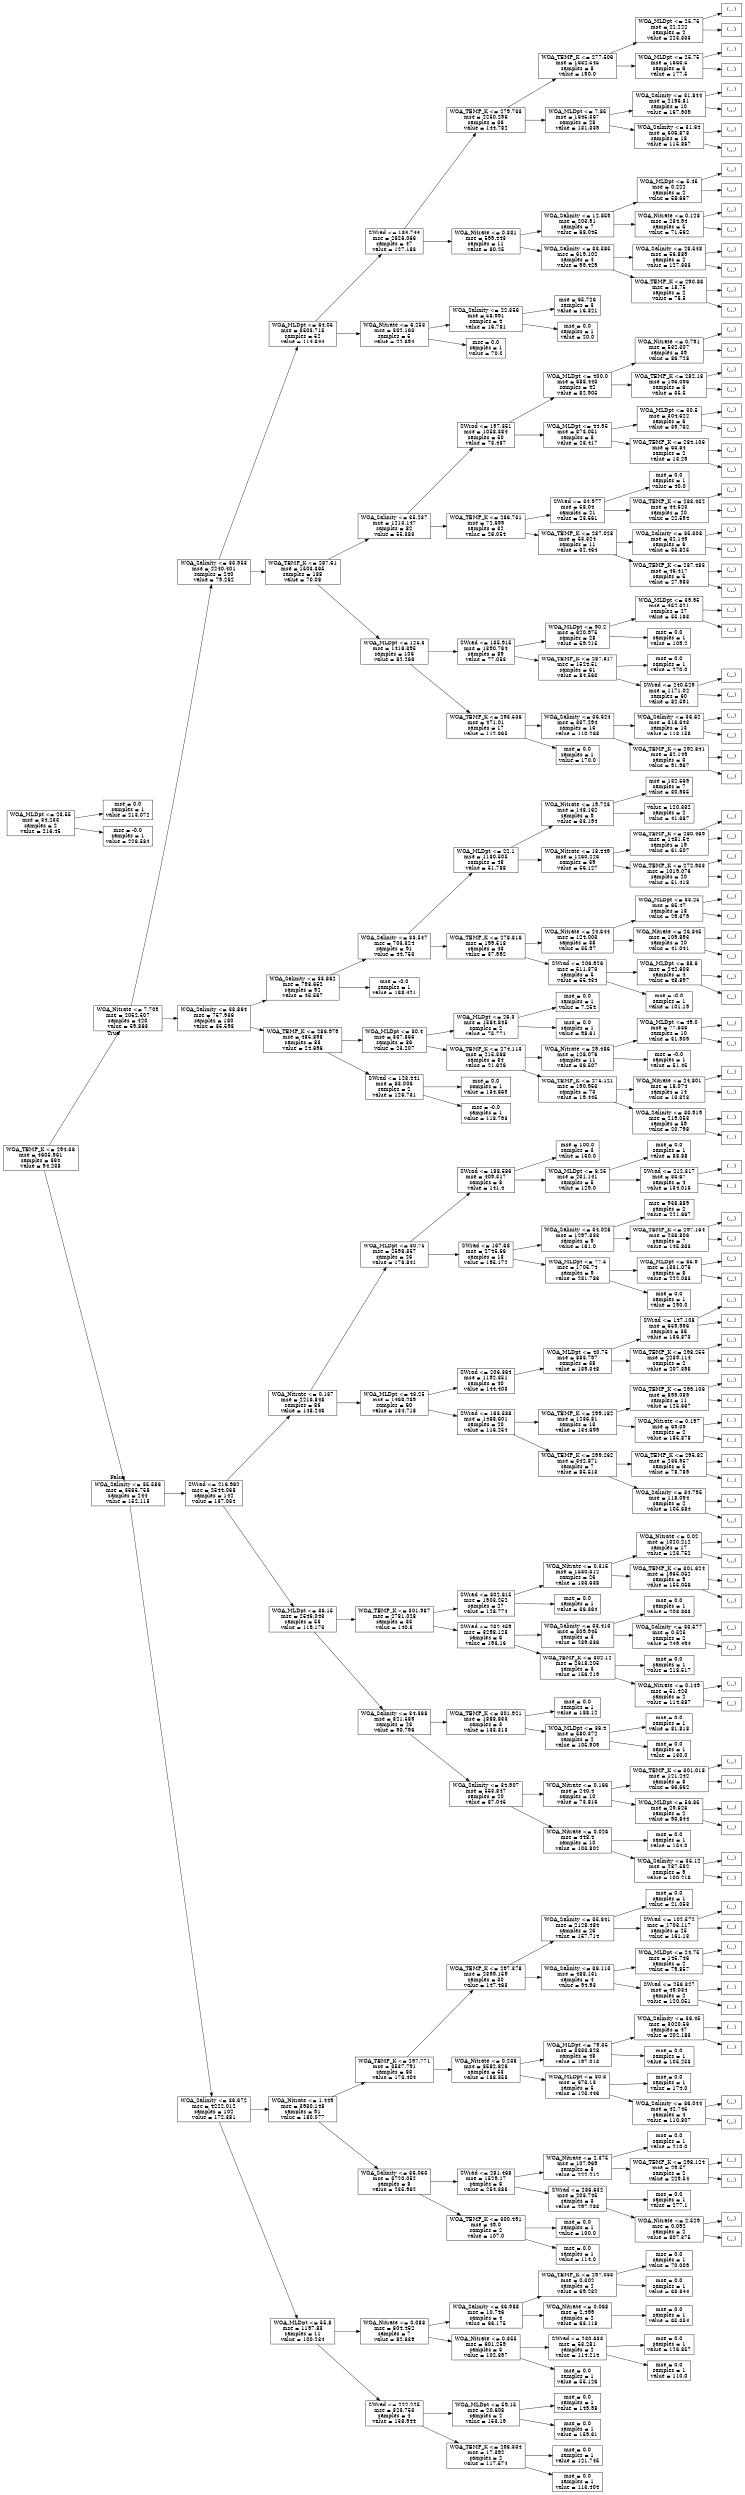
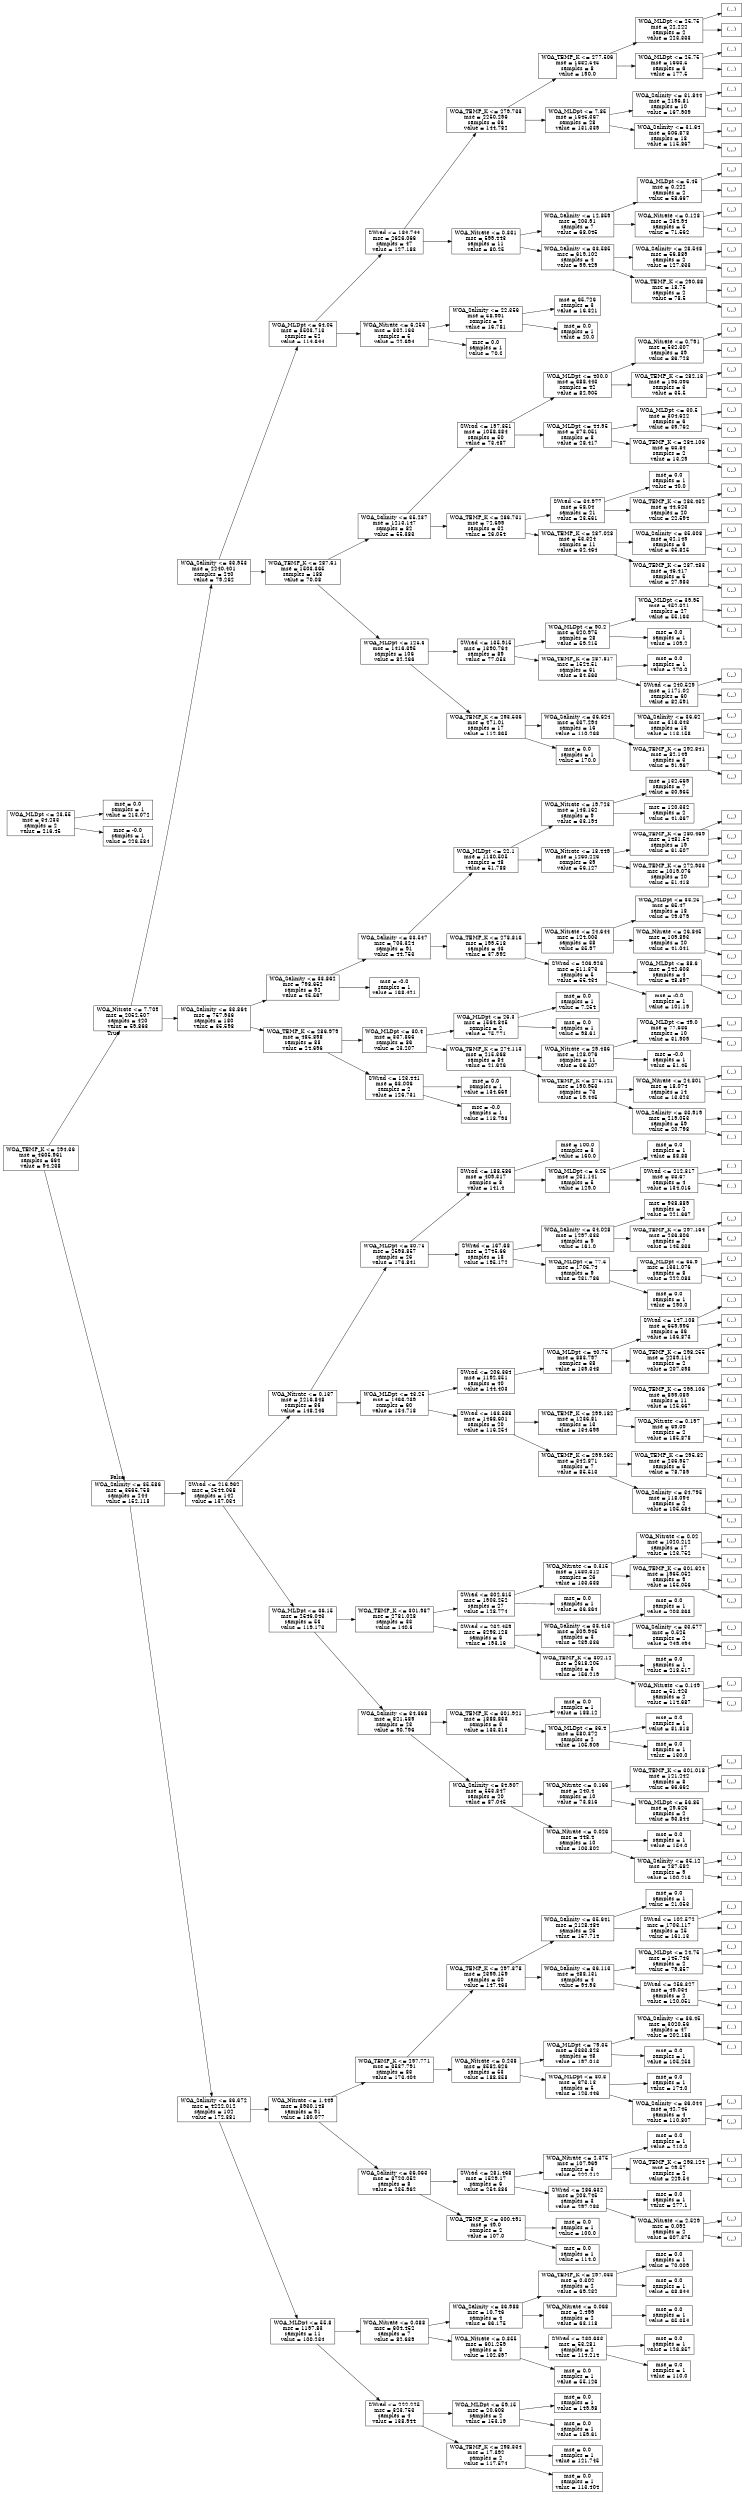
node "value = 120.332 samples = 2 value = 41.367": label "value = 120.332 samples = 2 value = 41.367" -> "mse = 120.332 samples = 2 value = 41.367"
